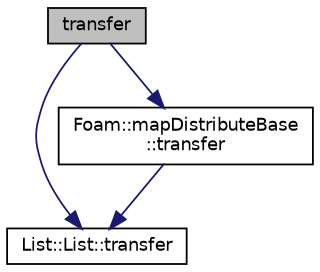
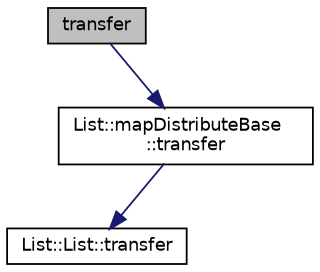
edge "transfer" -> "List::List::transfer": removed
node "Foam::mapDistributeBase ::transfer": label "Foam::mapDistributeBase ::transfer" -> "List::mapDistributeBase ::transfer"
